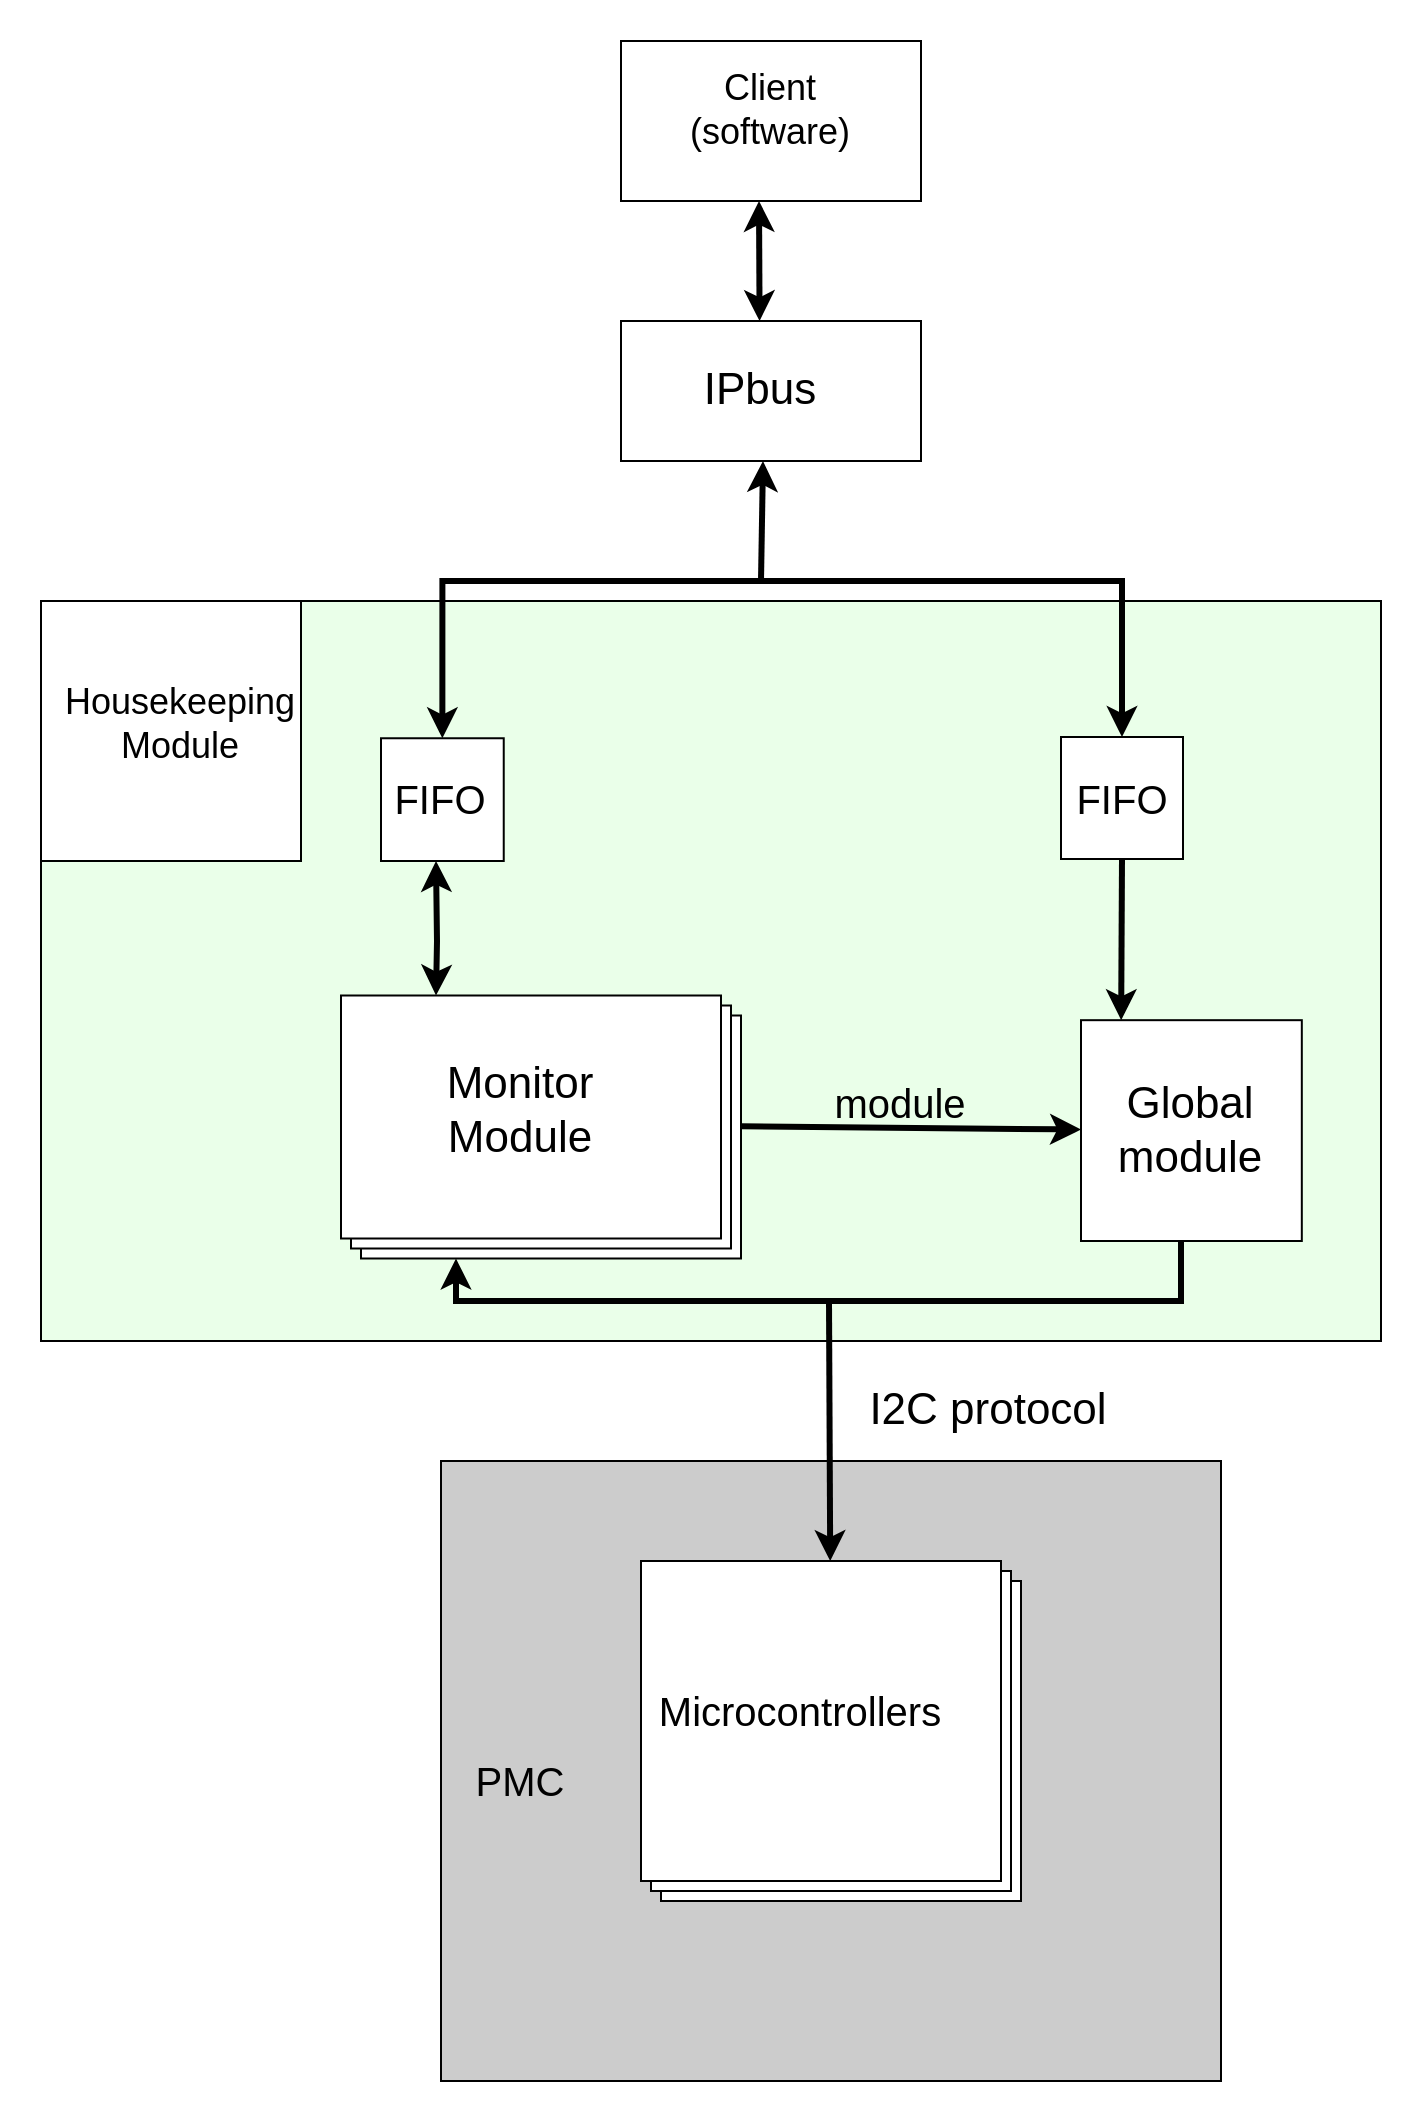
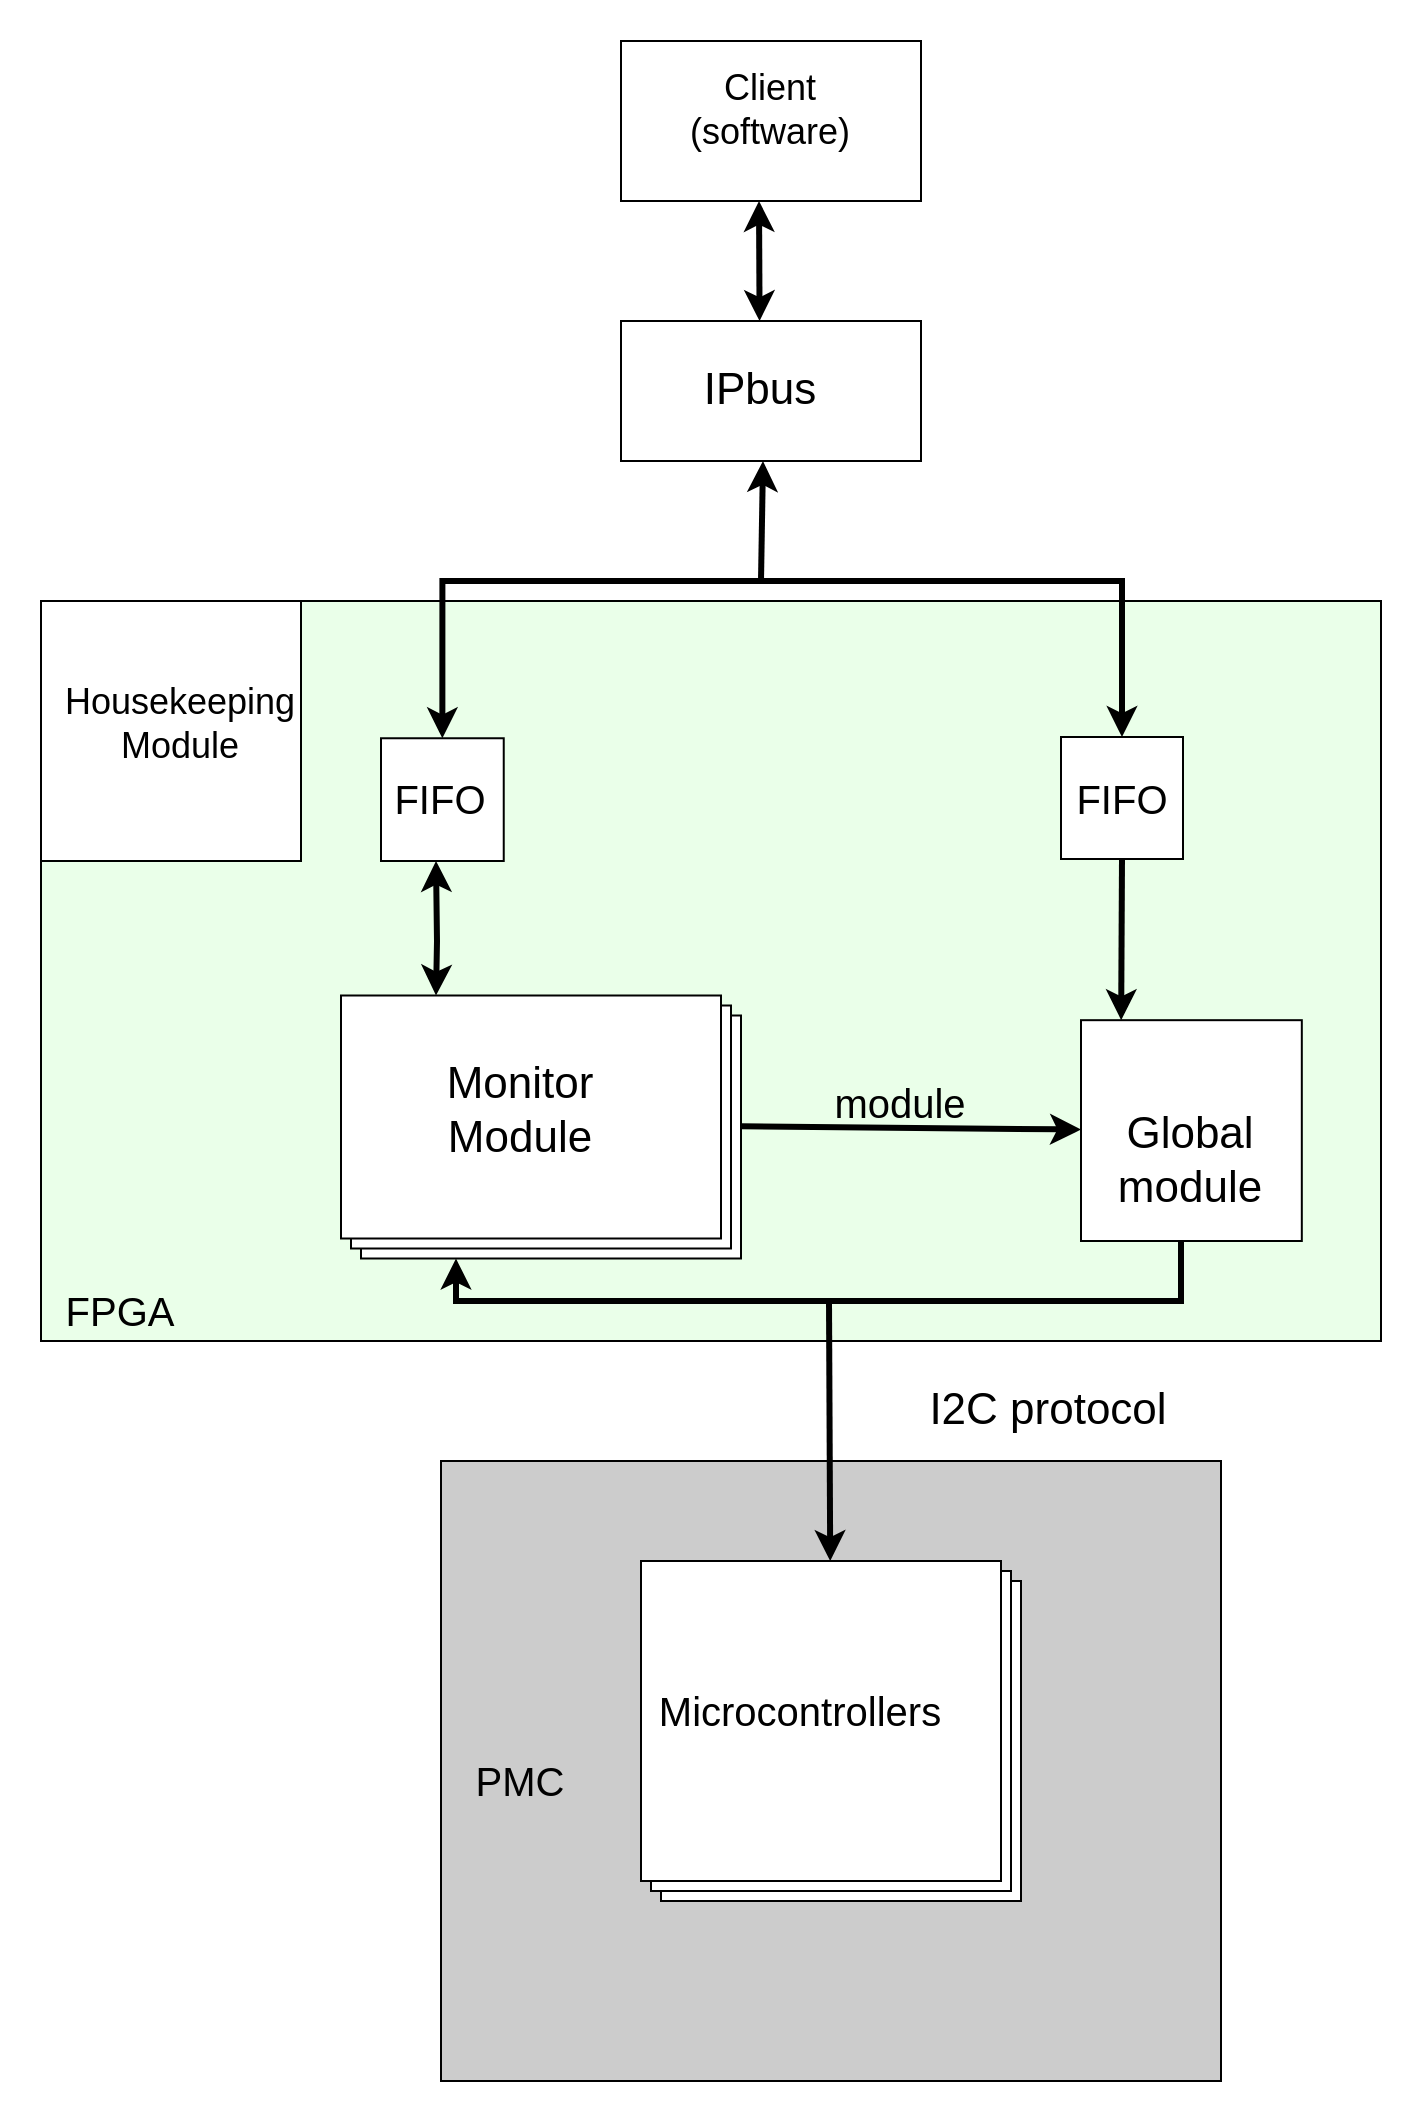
node "Global module": moved (1191, 1131) -> (1191, 1161)
node "FPGA": added
node "I2C protocol": moved (989, 1411) -> (1049, 1411)
